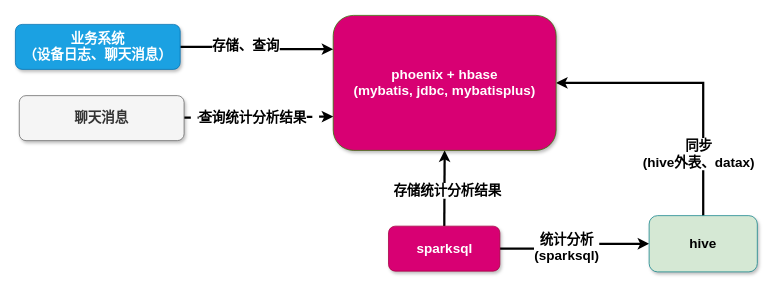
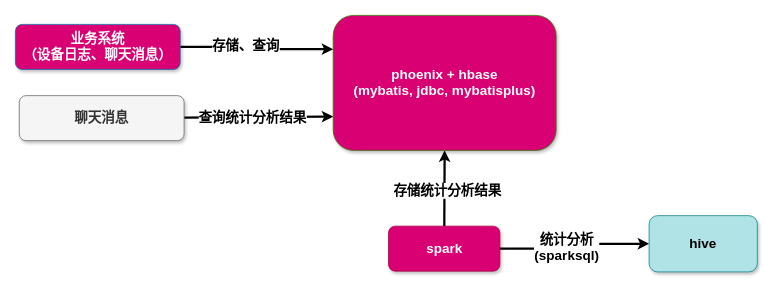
node "业务系统 （设备日志、聊天消息）": fillcolor #1ba1e2 -> #d80073
edge "hive" -> "phoenix + hbase (mybatis, jdbc, mybatisplus)": removed, label "同步 (hive外表、datax)"
edge "聊天消息" -> "phoenix + hbase (mybatis, jdbc, mybatisplus)": style dashed -> solid
node "hive": fillcolor #d5e8d4 -> #b0e3e6
node "sparksql": label "sparksql" -> "spark"
